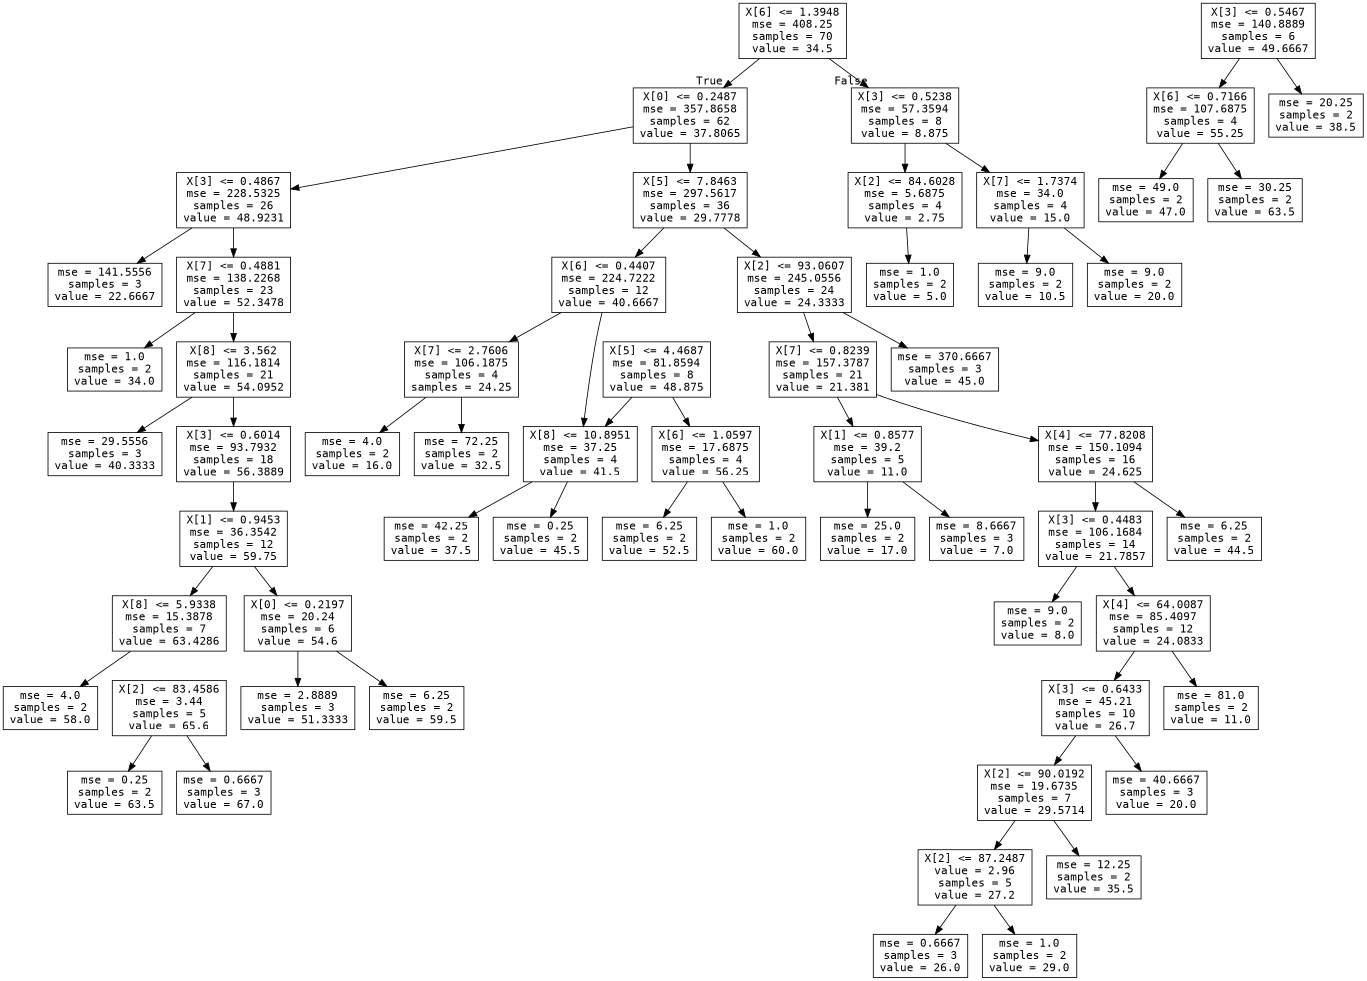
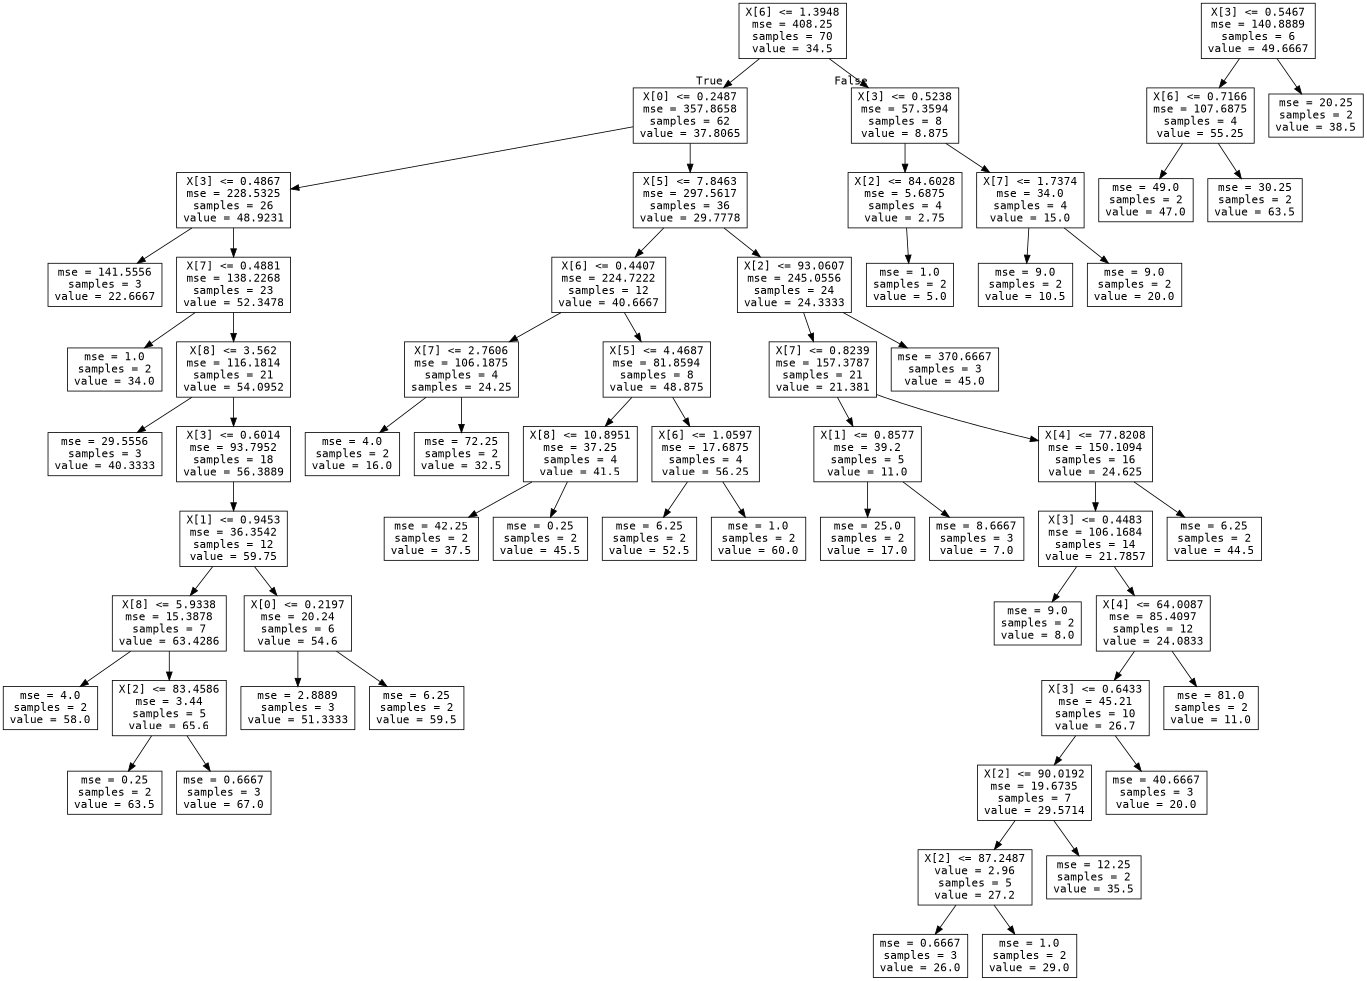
edge "X[6] <= 0.4407 mse = 224.7222 samples = 12 value = 40.6667" -> "X[8] <= 10.8951 mse = 37.25 samples = 4 value = 41.5": now "X[6] <= 0.4407 mse = 224.7222 samples = 12 value = 40.6667" -> "X[5] <= 4.4687 mse = 81.8594 samples = 8 value = 48.875"
node "X[3] <= 0.6014 mse = 93.7932 samples = 18 value = 56.3889": label "X[3] <= 0.6014 mse = 93.7932 samples = 18 value = 56.3889" -> "X[3] <= 0.6014 mse = 93.7952 samples = 18 value = 56.3889"
edge "X[8] <= 5.9338 mse = 15.3878 samples = 7 value = 63.4286" -> "X[2] <= 83.4586 mse = 3.44 samples = 5 value = 65.6": added
